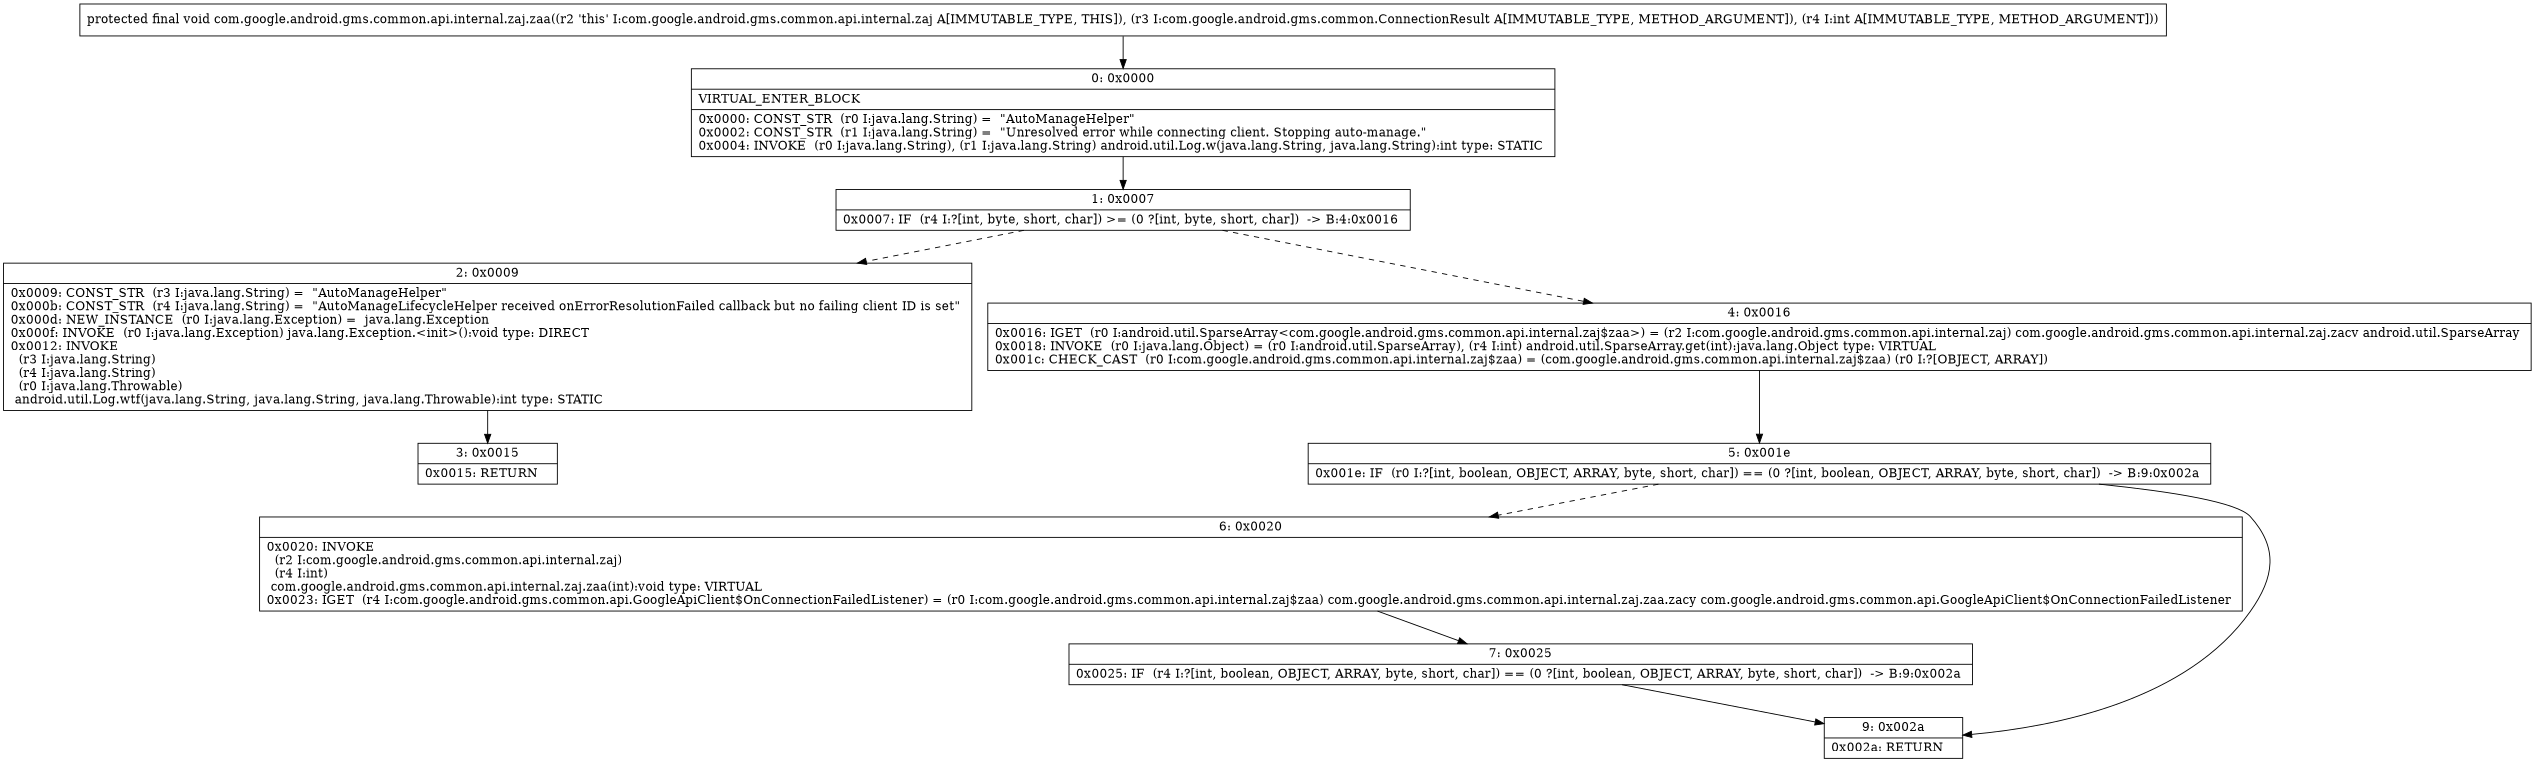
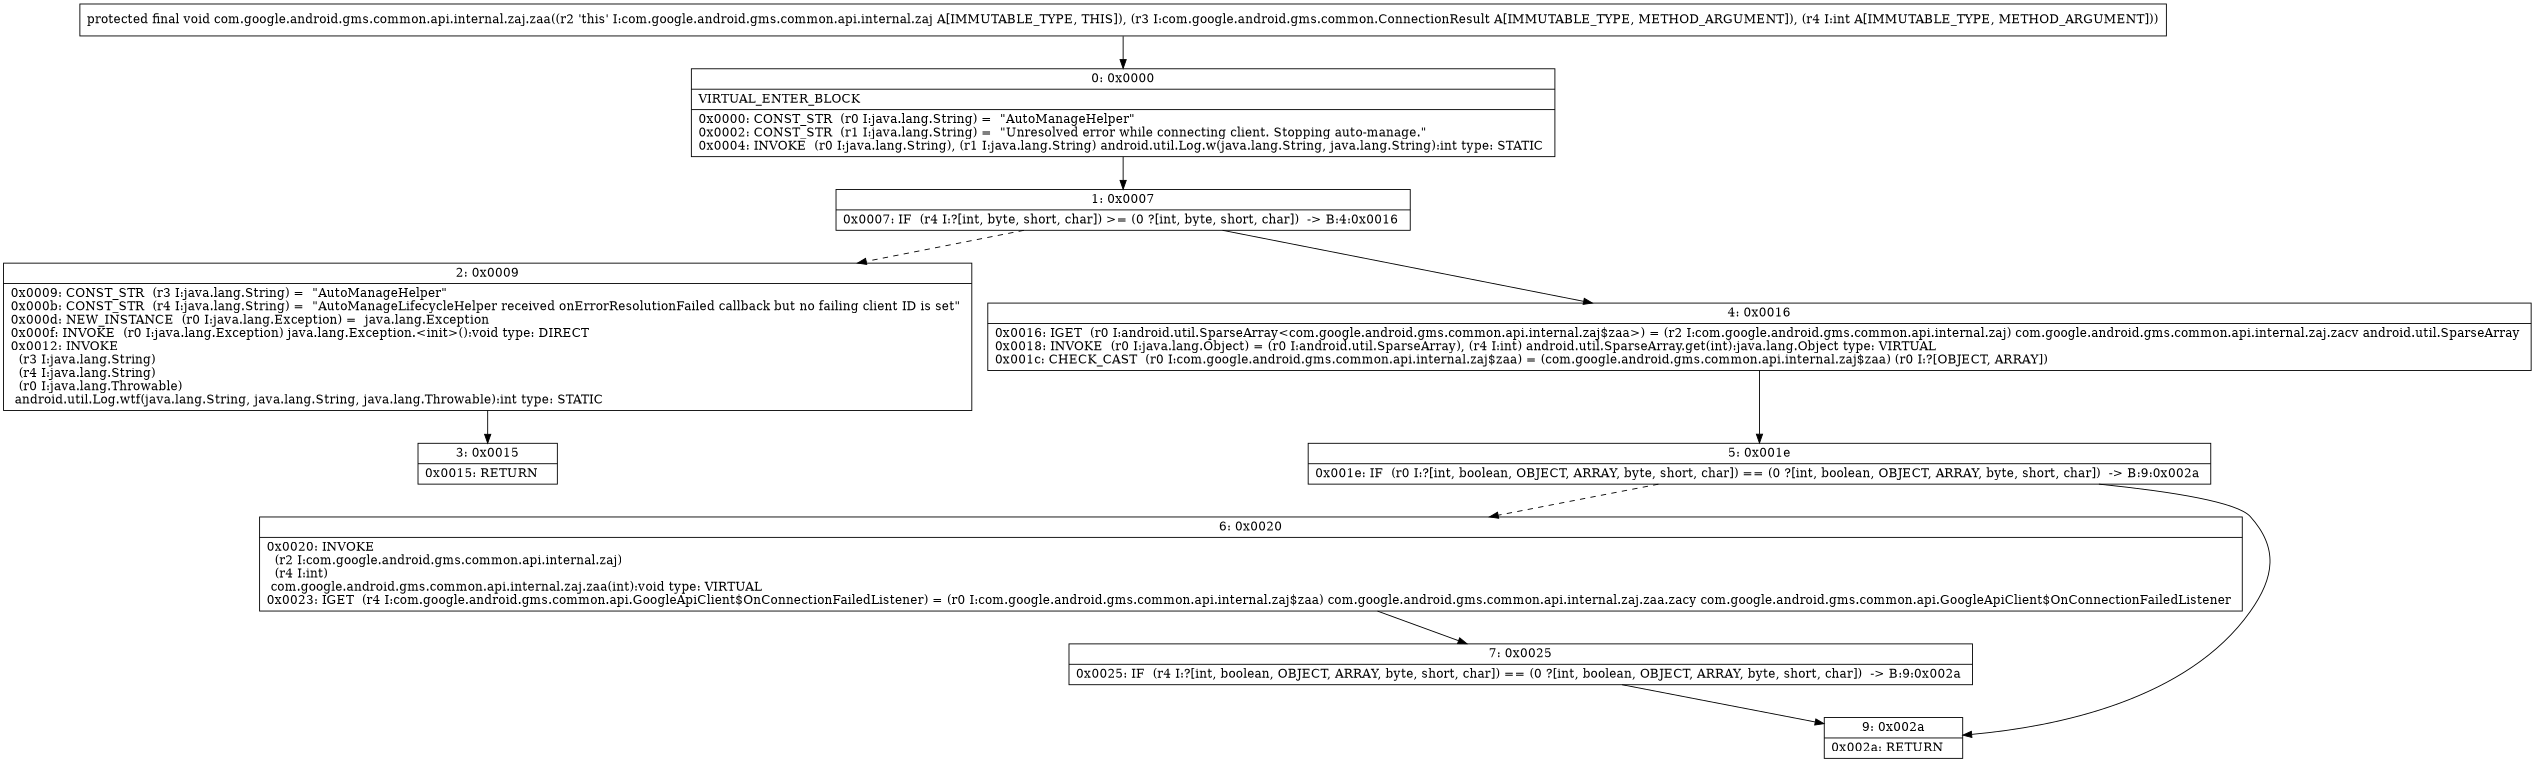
edge "1: 0x0007" -> "4: 0x0016": style dashed -> solid
